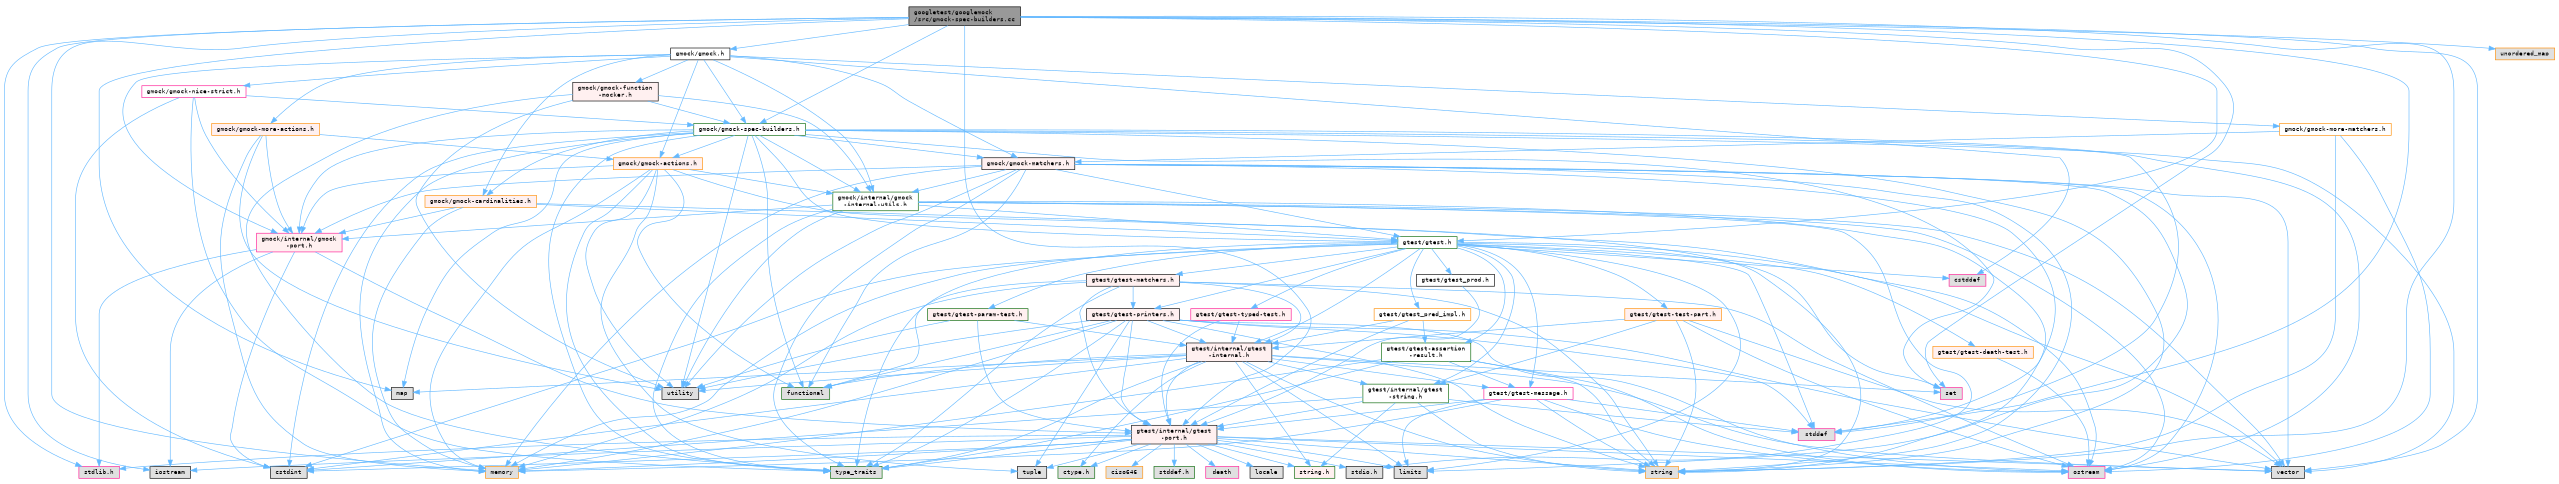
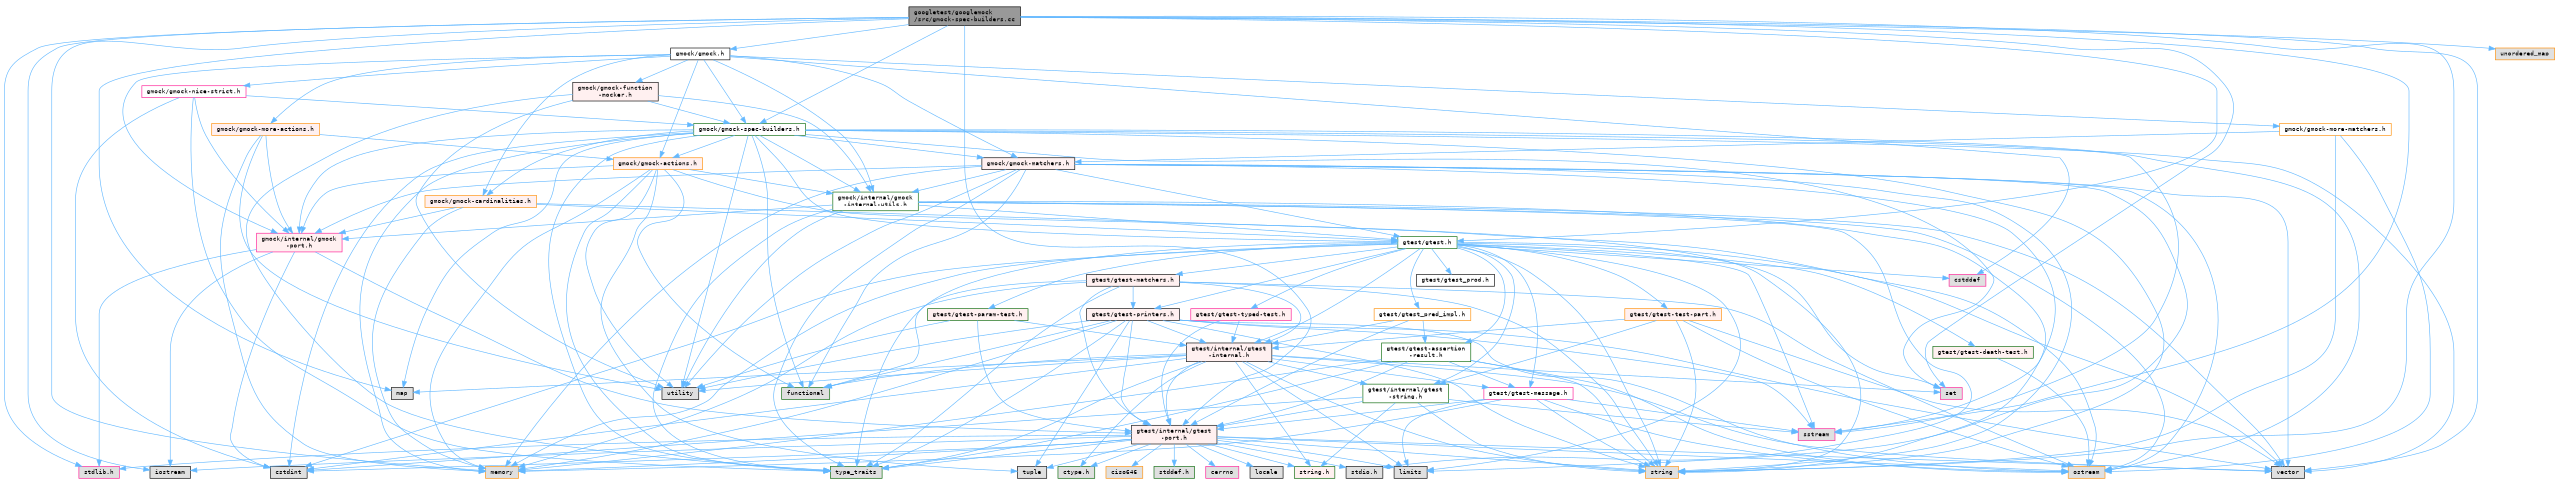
edge "gtest/gtest.h" -> "string": added
node "gtest/gtest-death-test.h": color darkorange -> darkgreen
edge "gtest/gtest_prod.h" -> "gtest/internal/gtest -port.h": now "gtest/gtest-assertion -result.h" -> "gtest/internal/gtest -port.h"
node "stddef": label "stddef" -> "sstream"
node "death": label "death" -> "cerrno"
node "ostream": color deeppink -> darkorange
